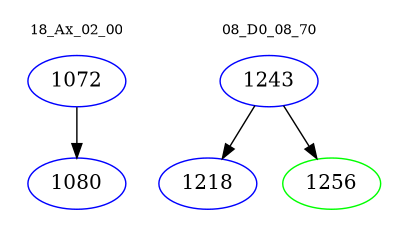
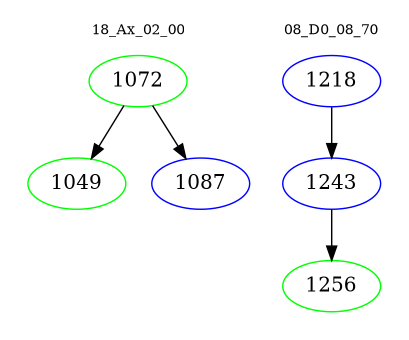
node "1072": color blue -> green
edge "1243" -> "1218": reversed
node "1049": added
node "1080": label "1080" -> "1087"
